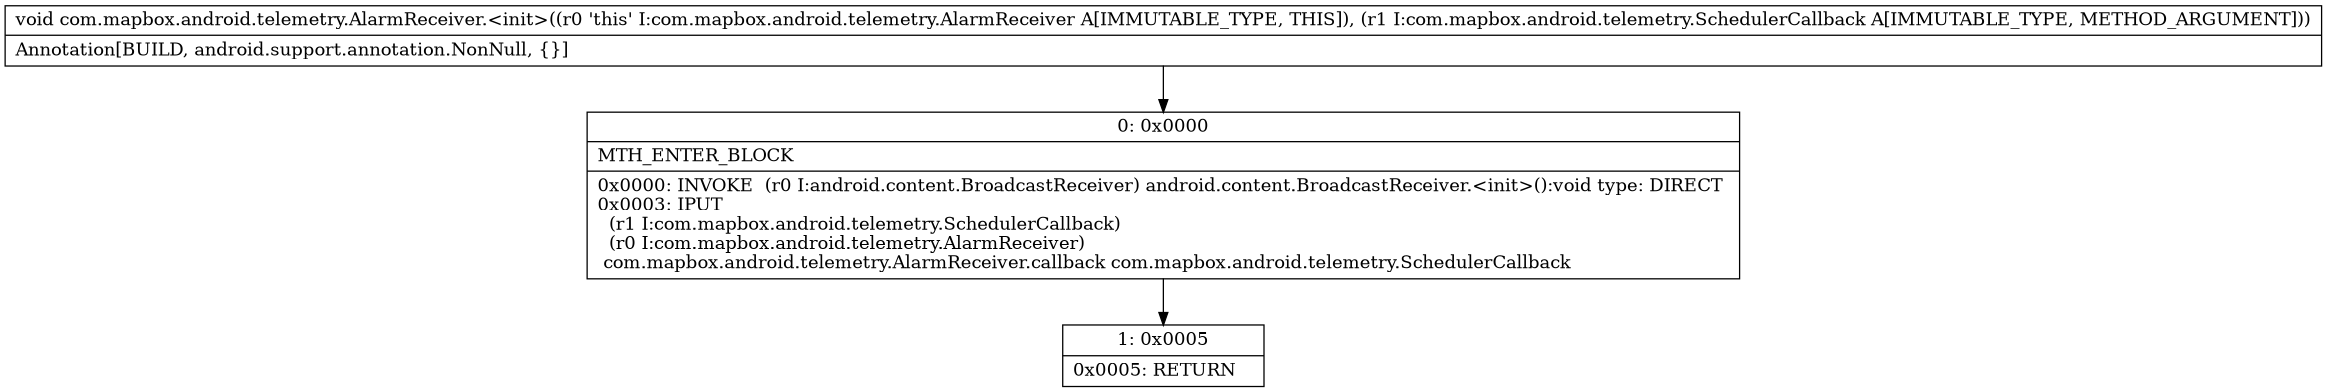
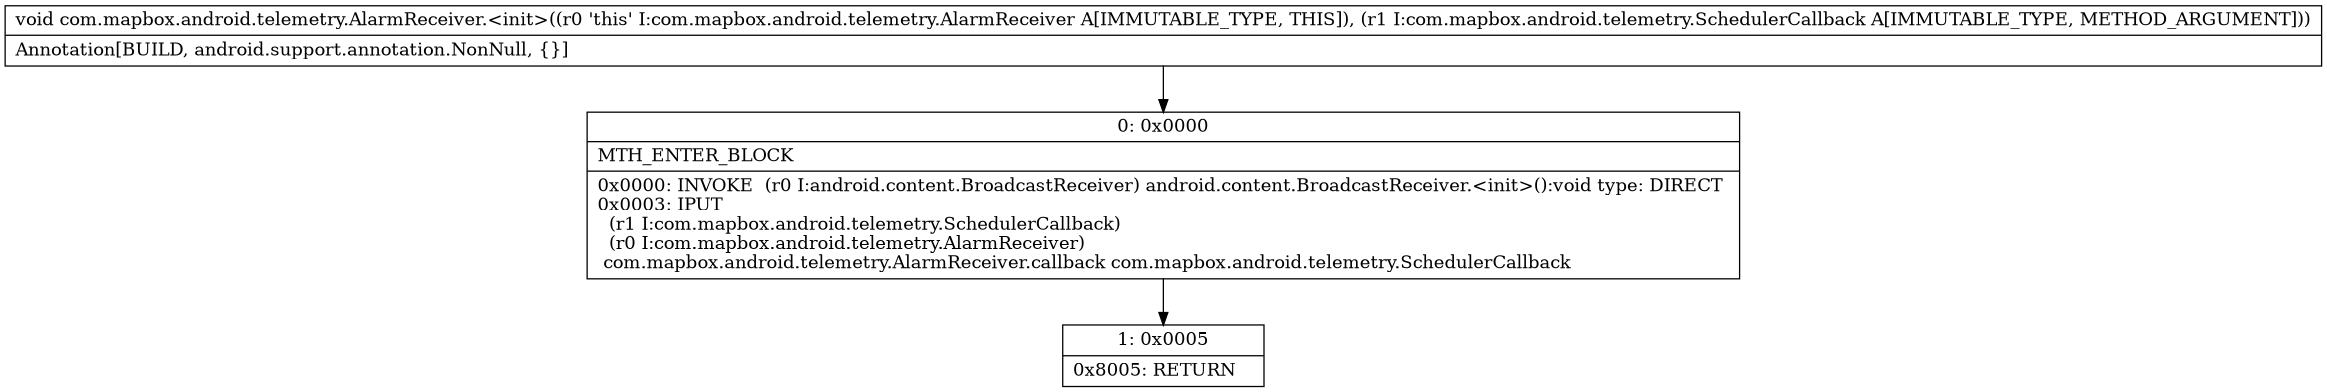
node "1: 0x0005": text "0x0005: RETURN" -> "0x8005: RETURN"
